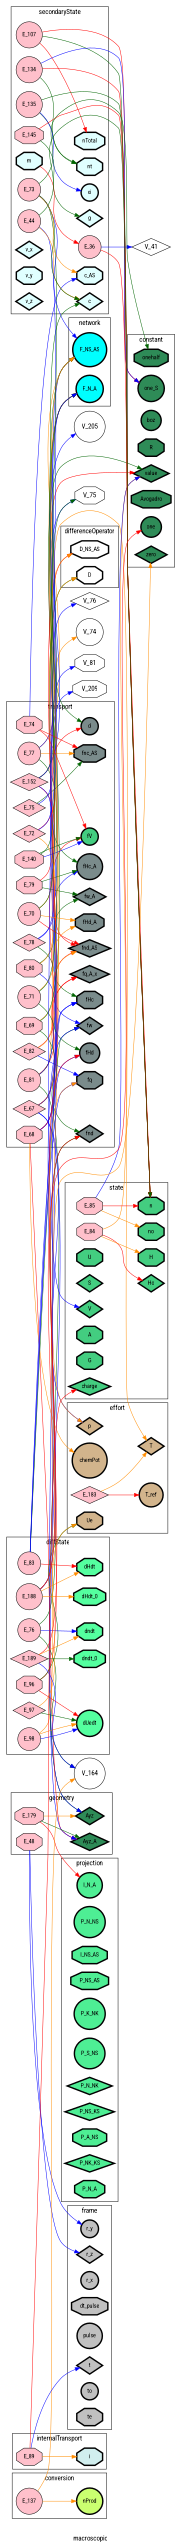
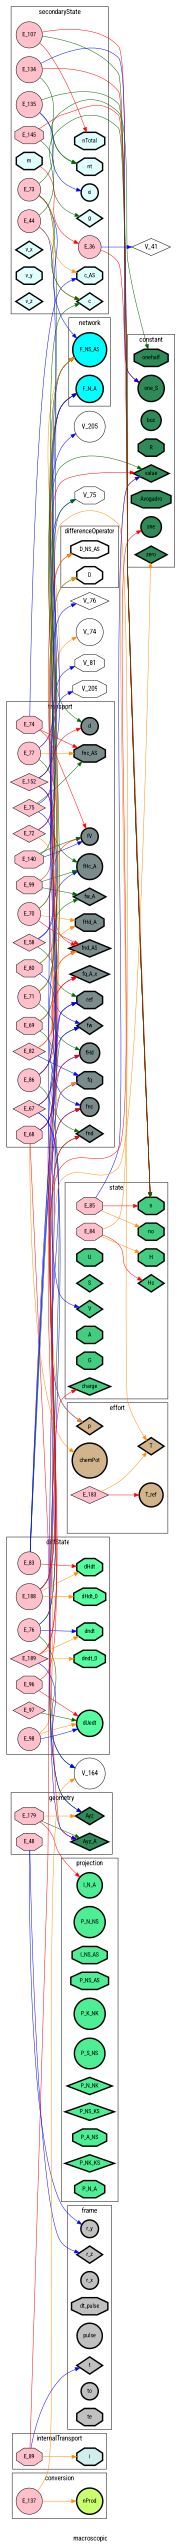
node "fV": fillcolor seagreen3 -> lightcyan4
node "E_79": label "E_79" -> "E_99"
node "E_78": label "E_78" -> "E_58"
node "fHc": label "fHc" -> "ref"
node "E_81": label "E_81" -> "E_86"
node "fnc": added
node "Ue": removed
edge "E_189" -> "dndt_0": color darkgreen -> darkorange
